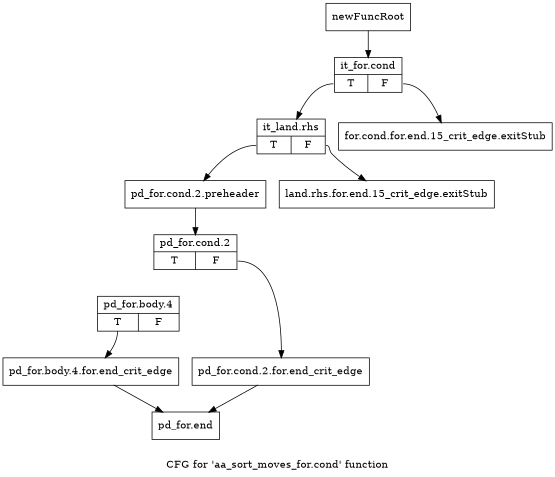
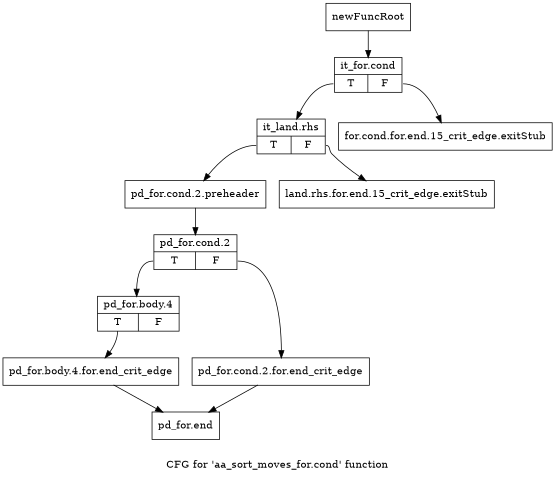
edge "pd_for.cond.2" -> "pd_for.body.4": added
